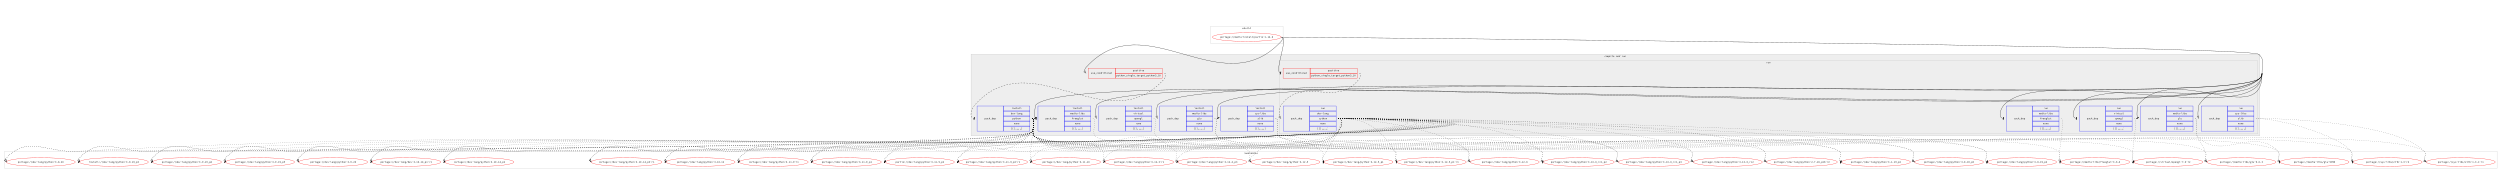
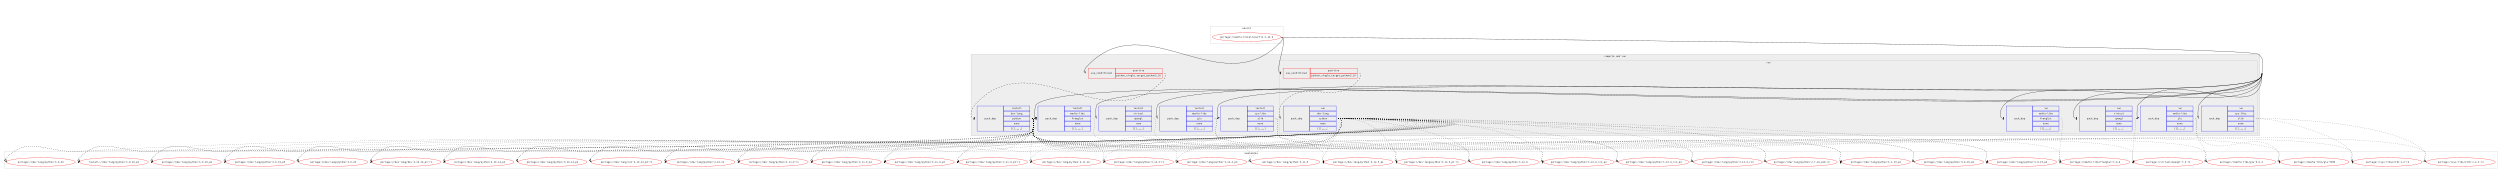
node "portage://dev-lang/python-3.10.14_p3": added
node "portage://dev-lang/python-3.10.14_p3-r1": label "portage://dev-lang/python-3.10.14_p3-r1" -> "portage://dev-lang/run-3.10.14_p3-r1"
node "partio://dev-lang/python-3.11.9_p2": label "partio://dev-lang/python-3.11.9_p2" -> "portage://dev-lang/python-3.11.9_p2"
